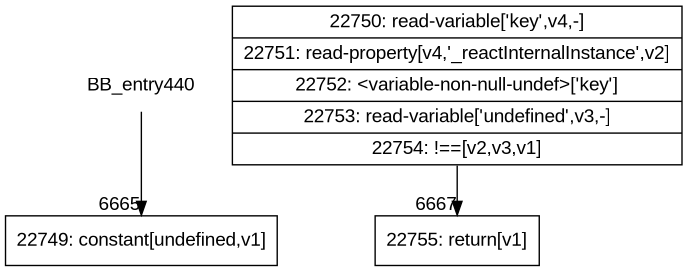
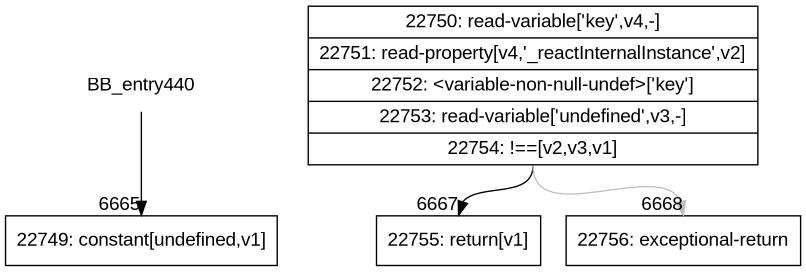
node "22756: exceptional-return": added
